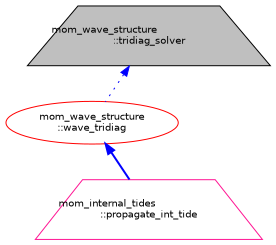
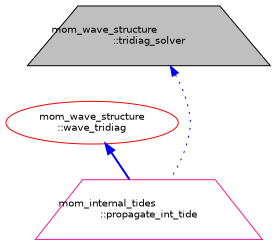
edge "mom_wave_structure ::wave_tridiag" -> "mom_wave_structure ::tridiag_solver": now "mom_internal_tides ::propagate_int_tide" -> "mom_wave_structure ::tridiag_solver"
